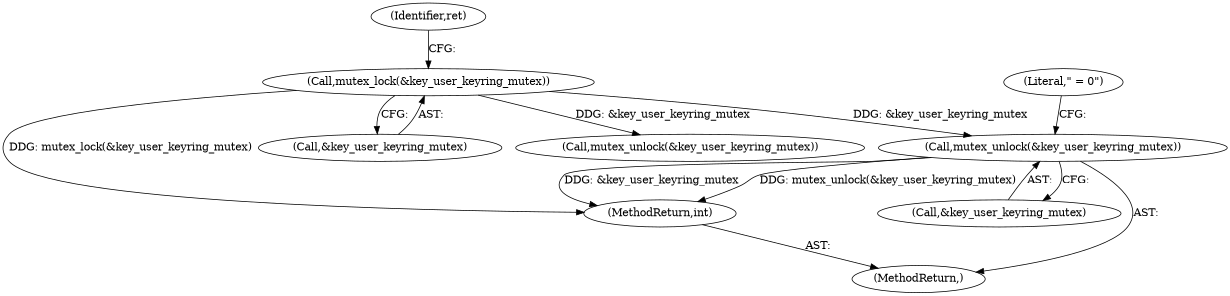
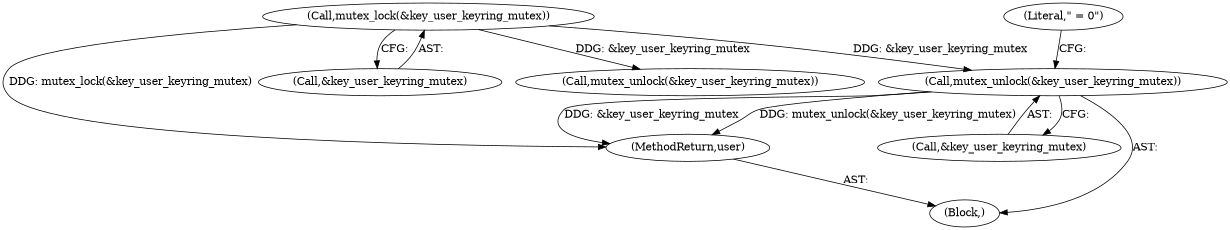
node "(Identifier,ret)": removed
node "(MethodReturn,int)": label "(MethodReturn,int)" -> "(MethodReturn,user)"
node "(MethodReturn,)": label "(MethodReturn,)" -> "(Block,)"
